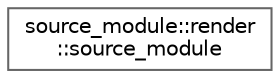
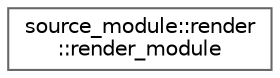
node "source_module::render ::source_module": label "source_module::render ::source_module" -> "source_module::render ::render_module"
